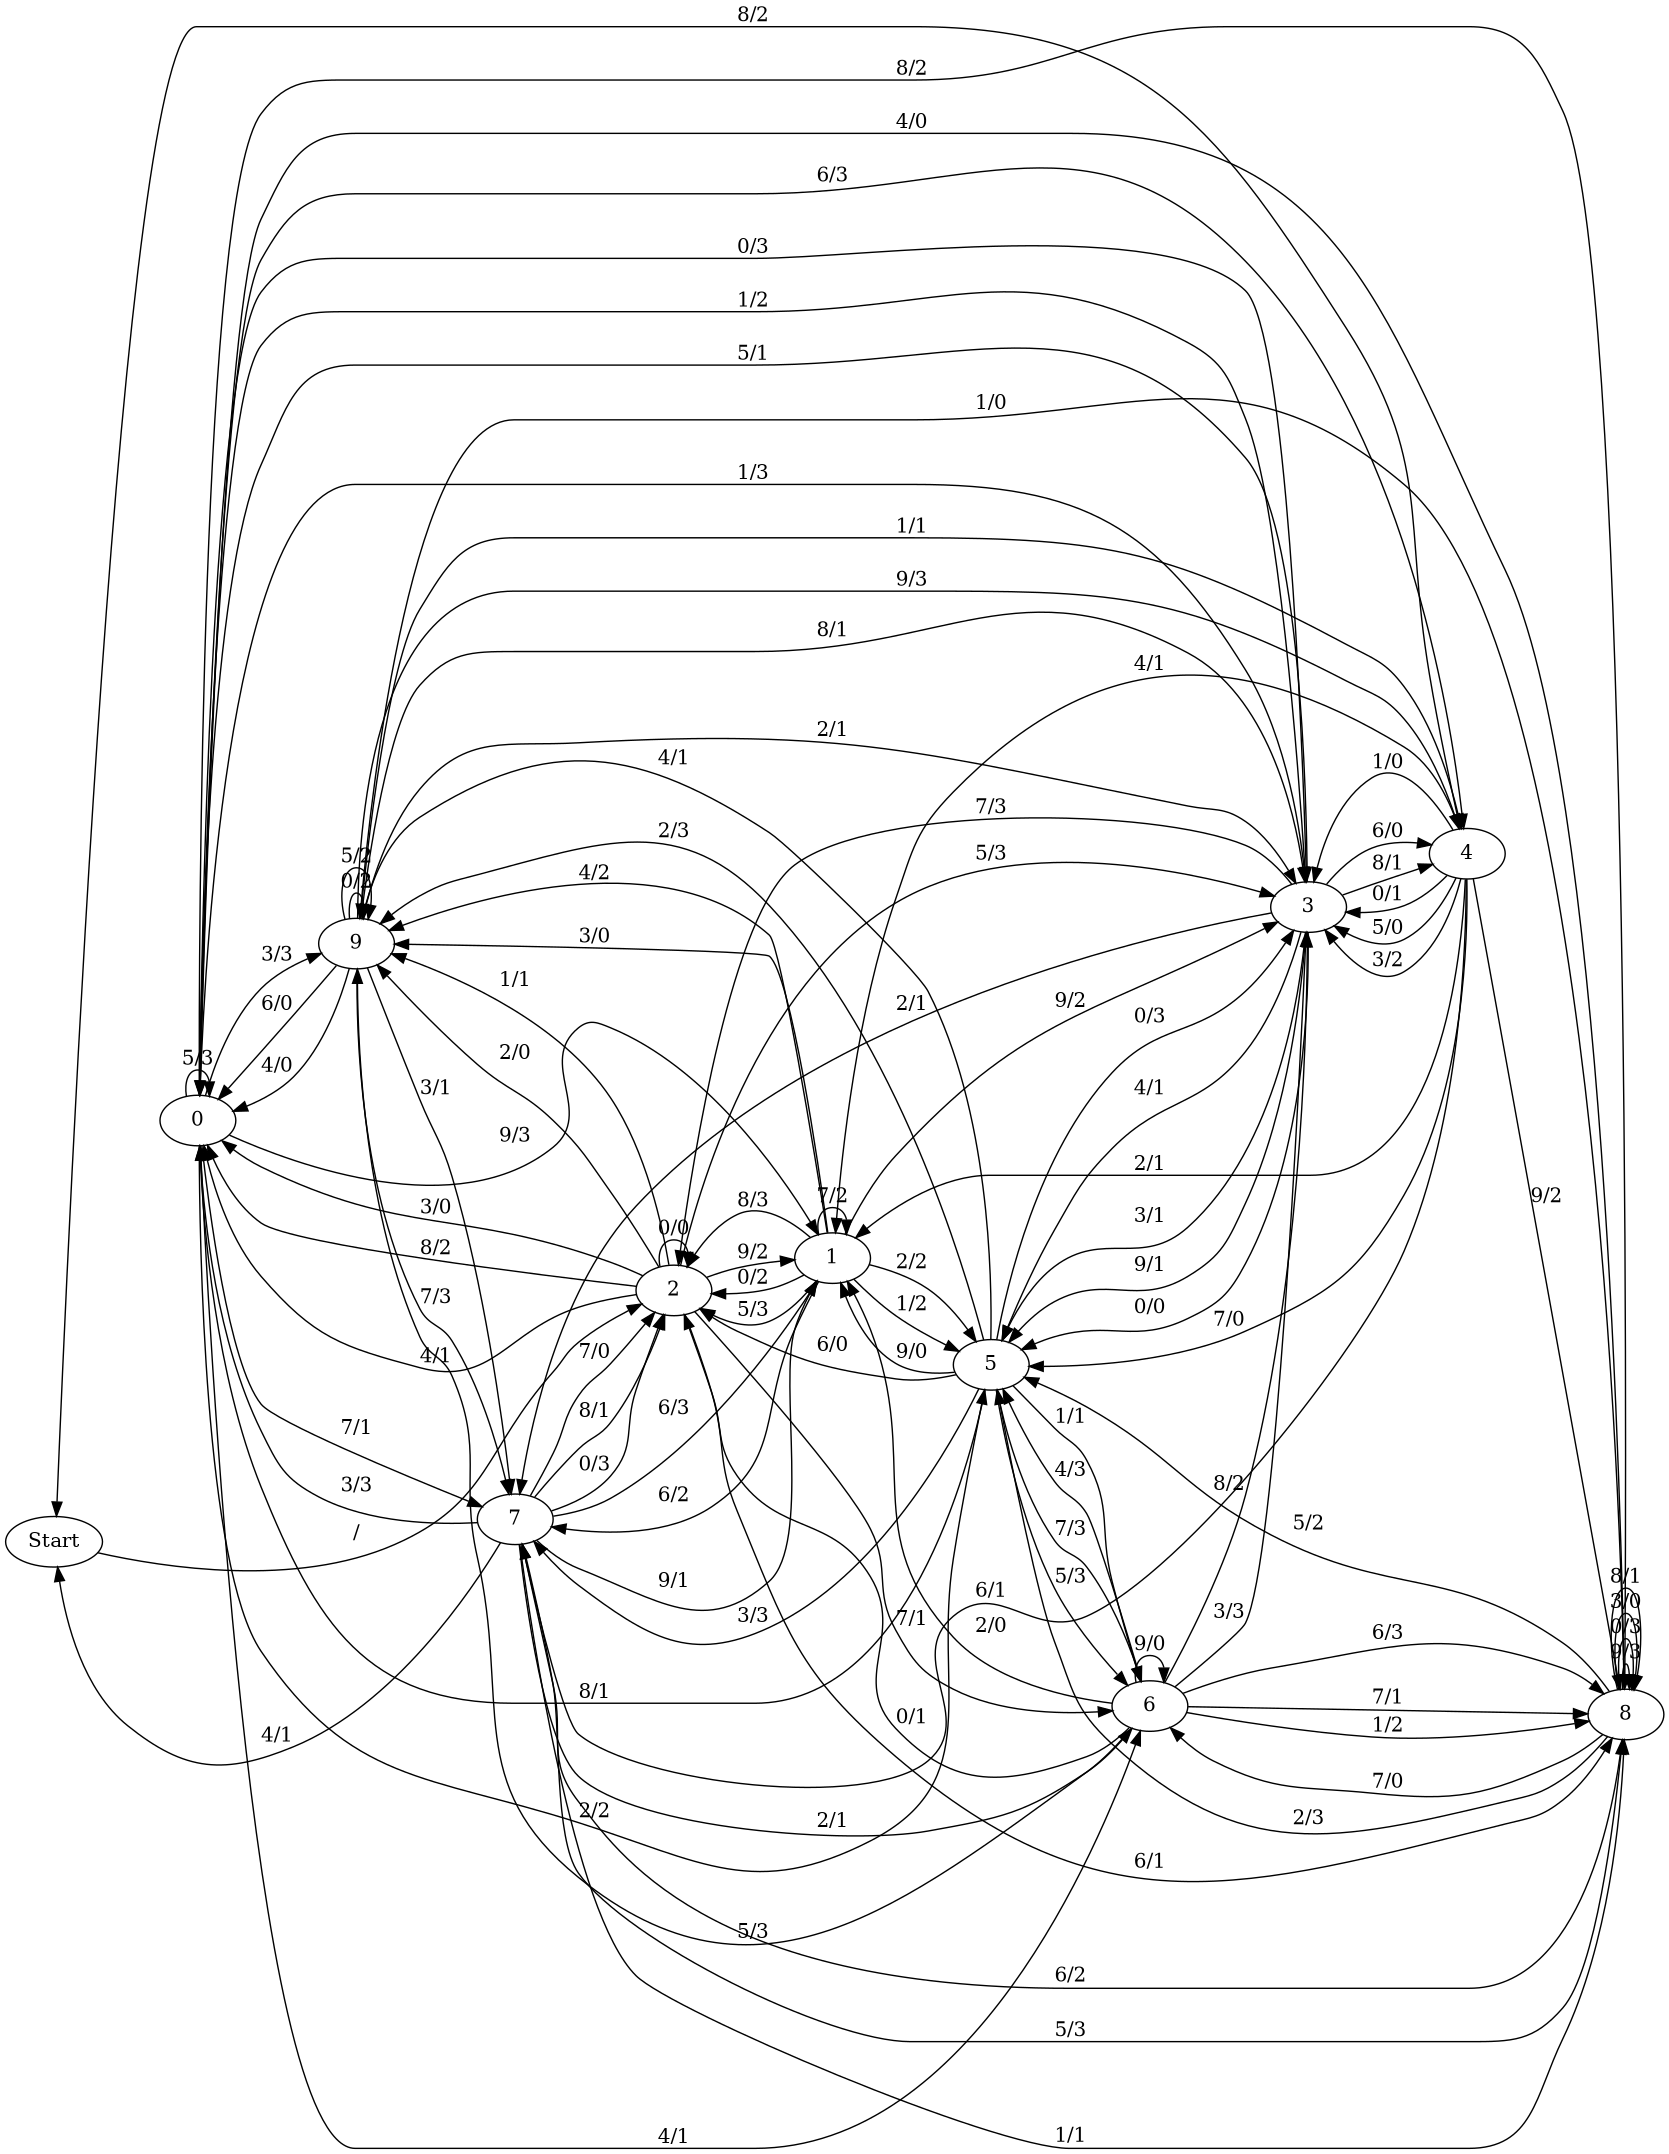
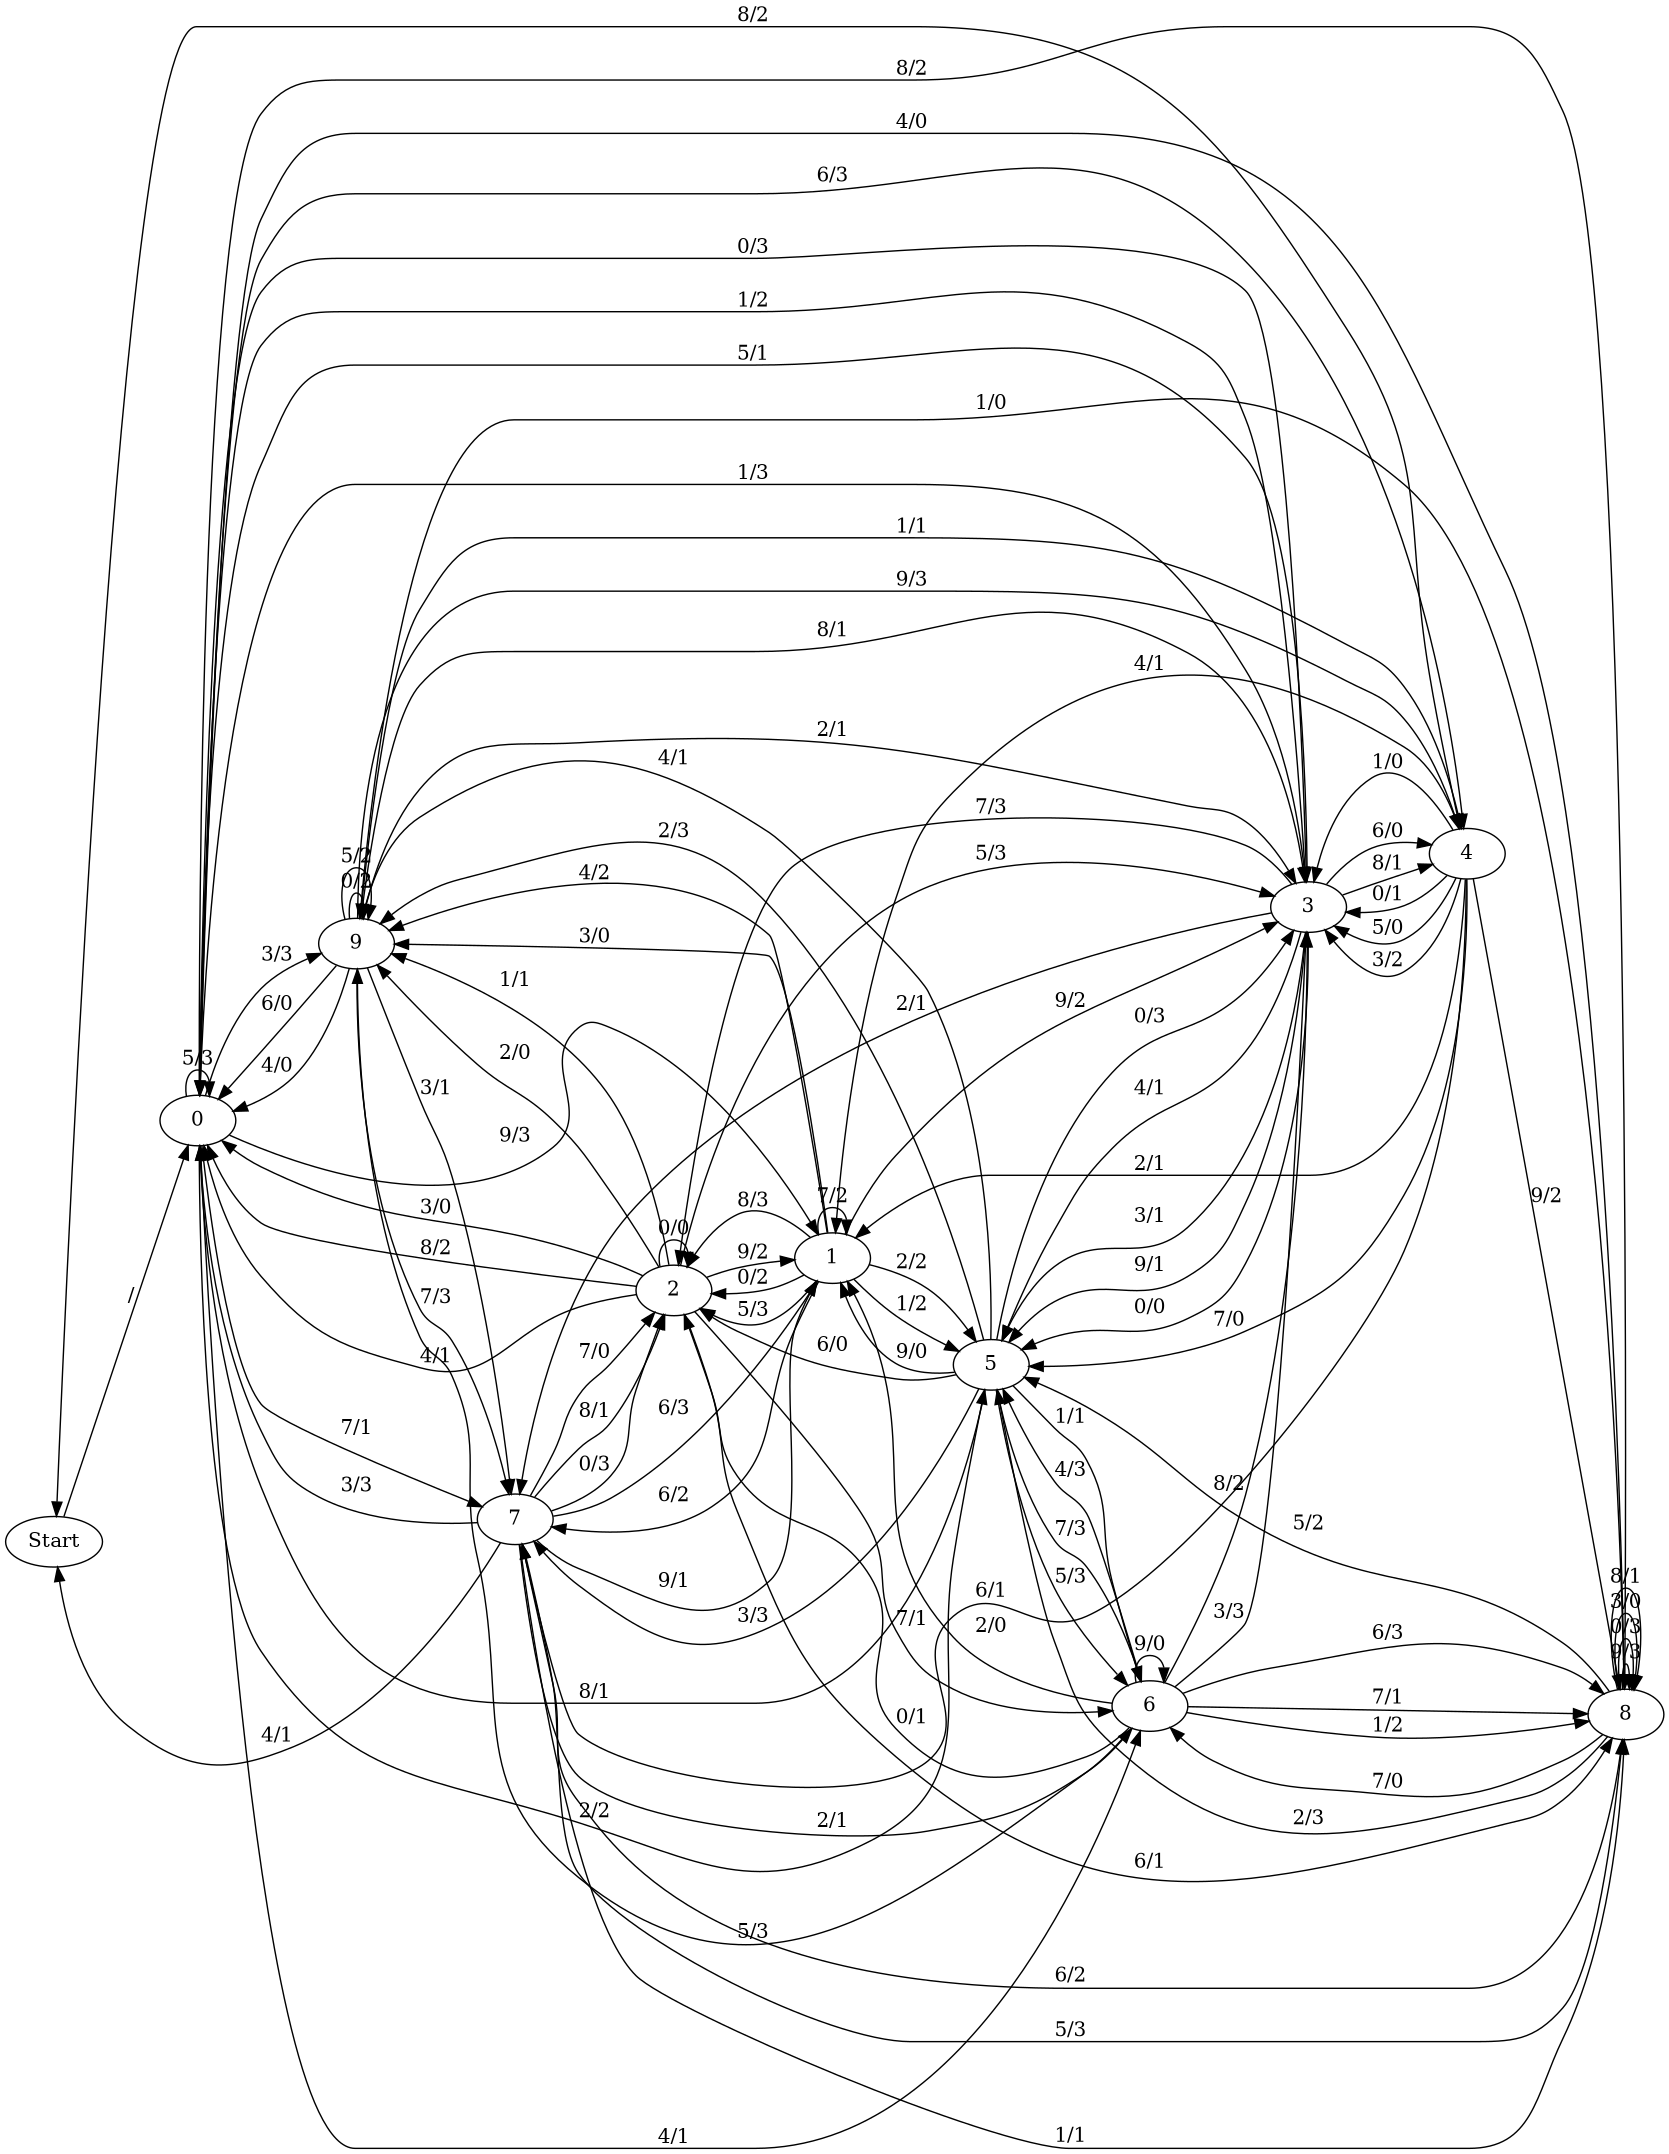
edge "Start" -> "2": now "Start" -> "0"
